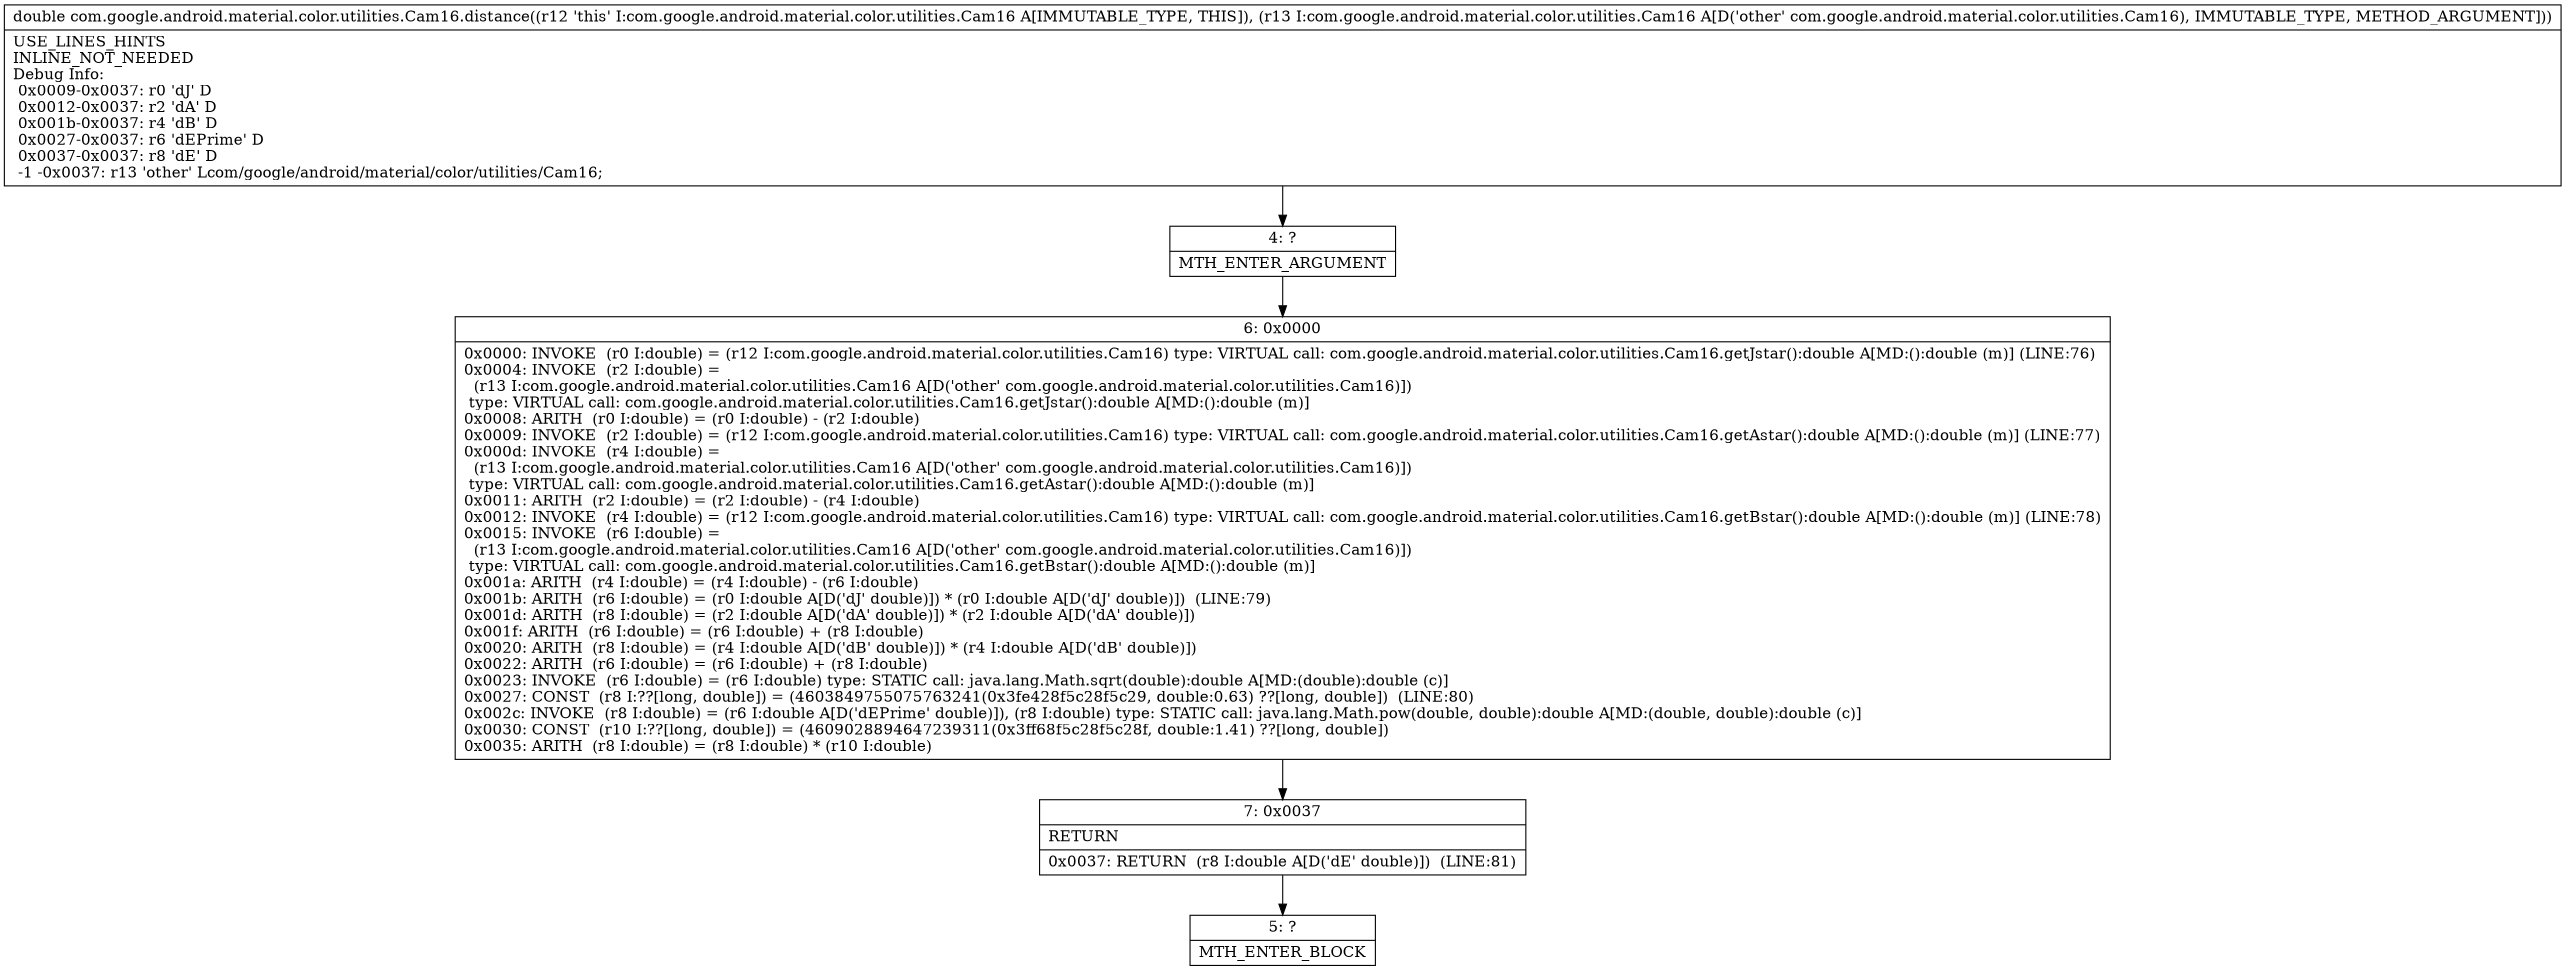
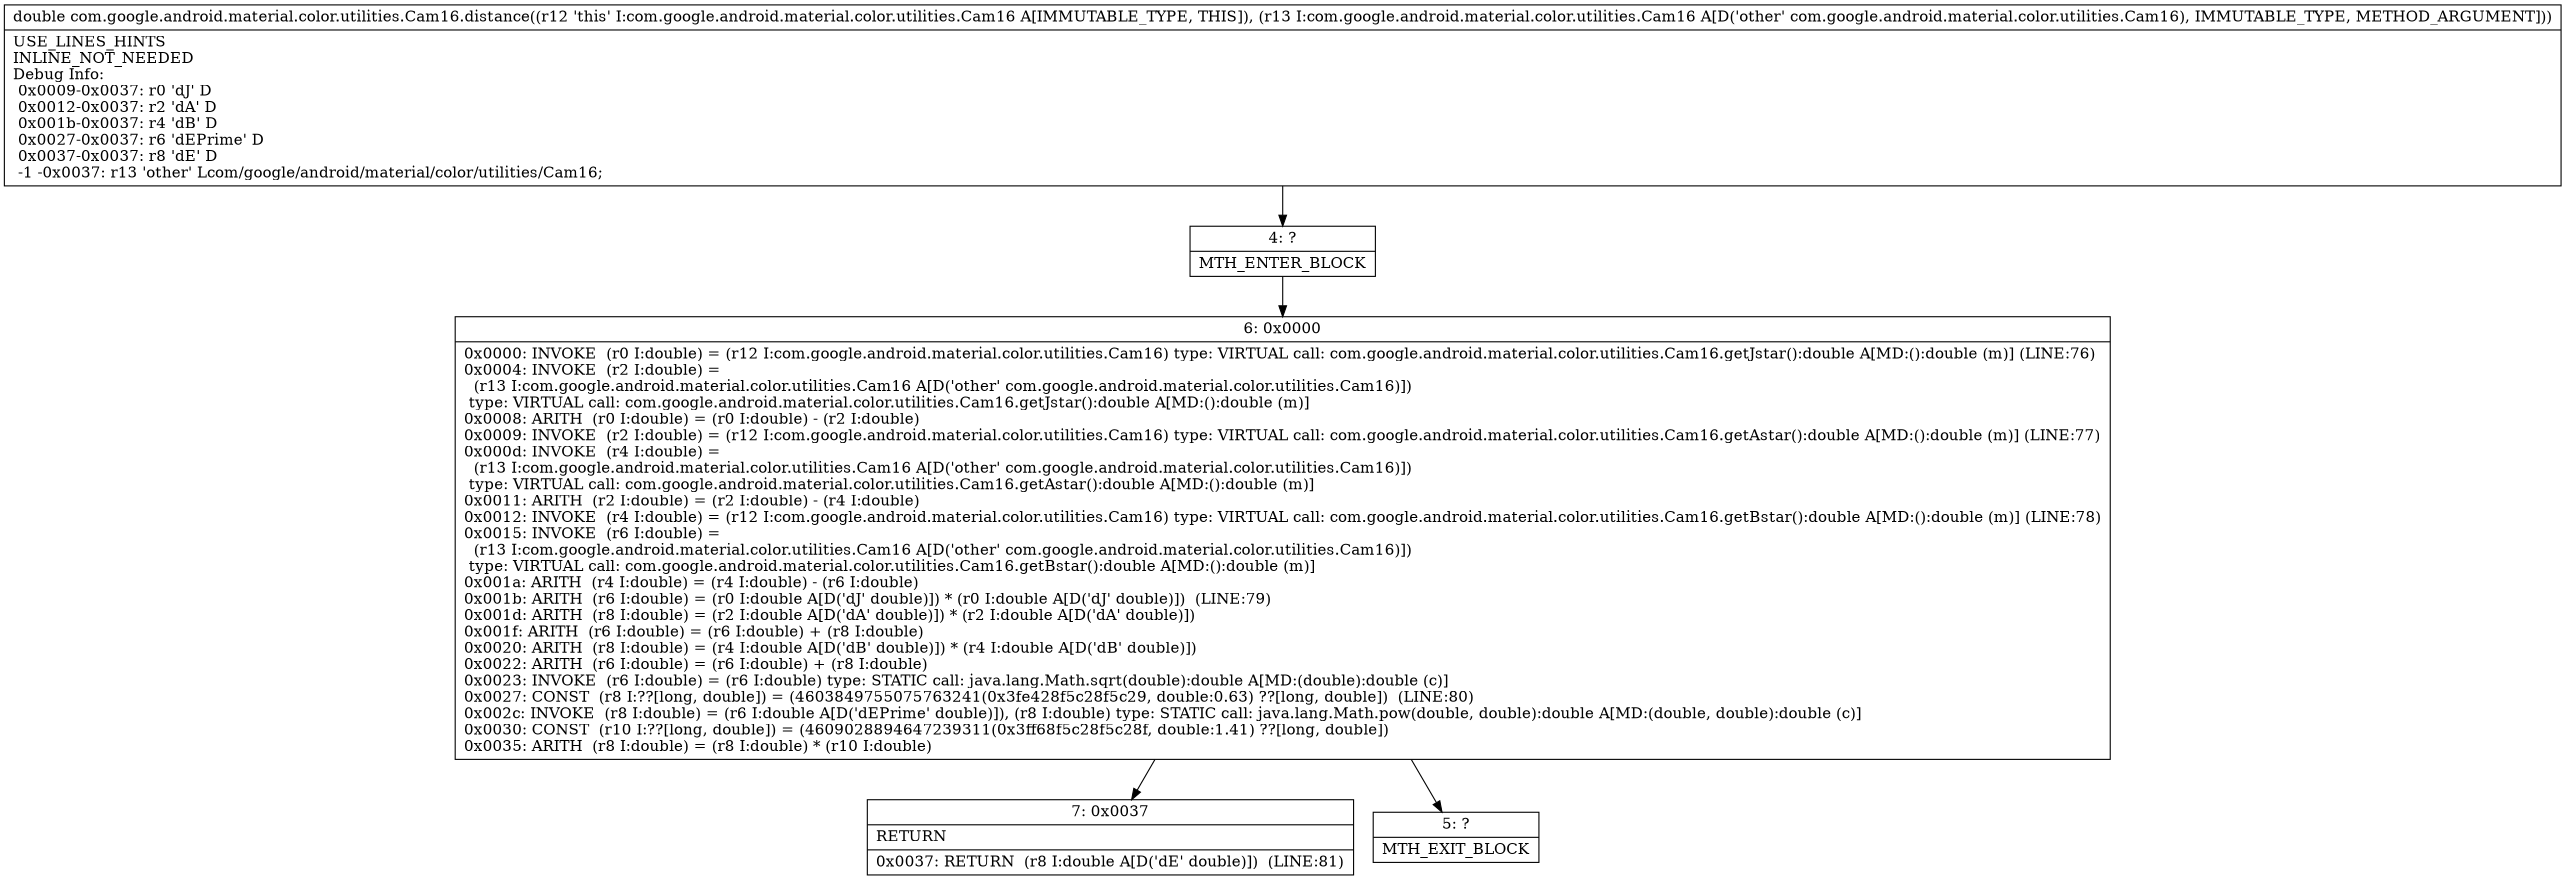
node "4: ?": text "MTH_ENTER_ARGUMENT" -> "MTH_ENTER_BLOCK"
edge "7: 0x0037" -> "5: ?": now "6: 0x0000" -> "5: ?"
node "5: ?": text "MTH_ENTER_BLOCK" -> "MTH_EXIT_BLOCK"
